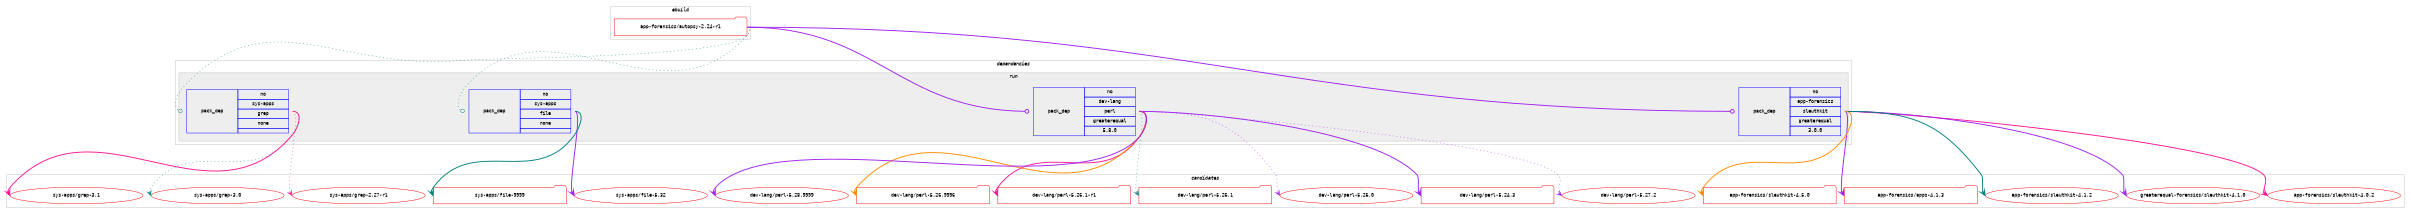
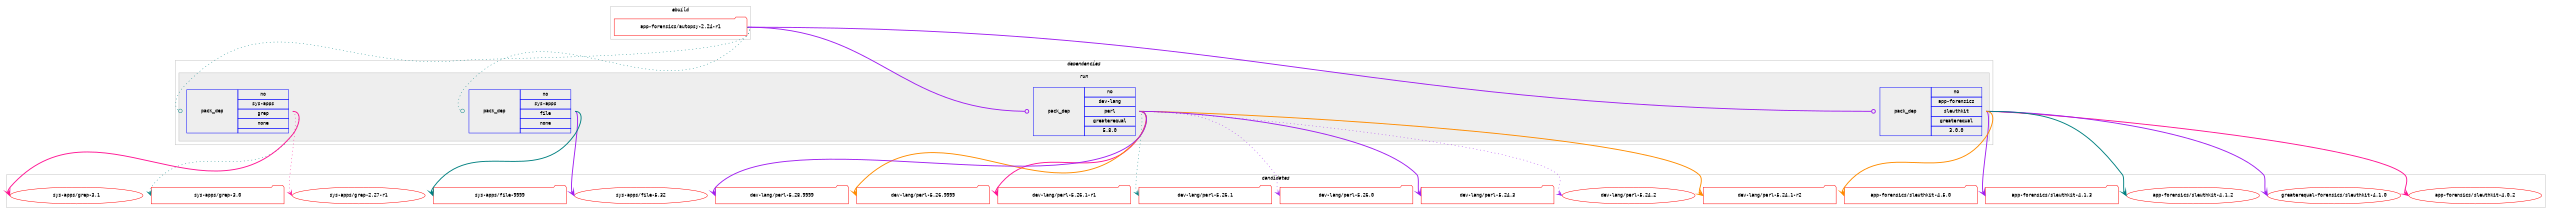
node "sys-apps/grep-3.0": shape ellipse -> folder
node "dev-lang/perl-5.28.9999": shape ellipse -> folder
node "dev-lang/perl-5.26.9996": label "dev-lang/perl-5.26.9996" -> "dev-lang/perl-5.26.9999"
node "dev-lang/perl-5.26.0": shape ellipse -> folder
node "dev-lang/perl-5.27.2": label "dev-lang/perl-5.27.2" -> "dev-lang/perl-5.24.2"
node "dev-lang/perl-5.24.1-r2": added
node "app-forensics/apps-4.1.3": label "app-forensics/apps-4.1.3" -> "app-forensics/sleuthkit-4.1.3"
